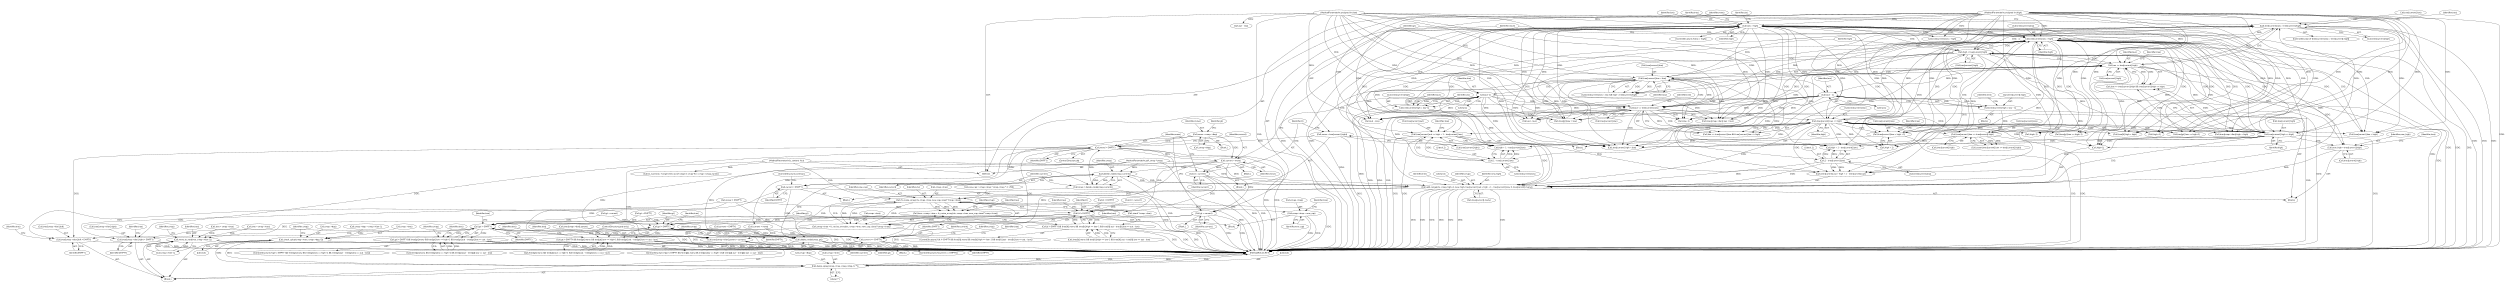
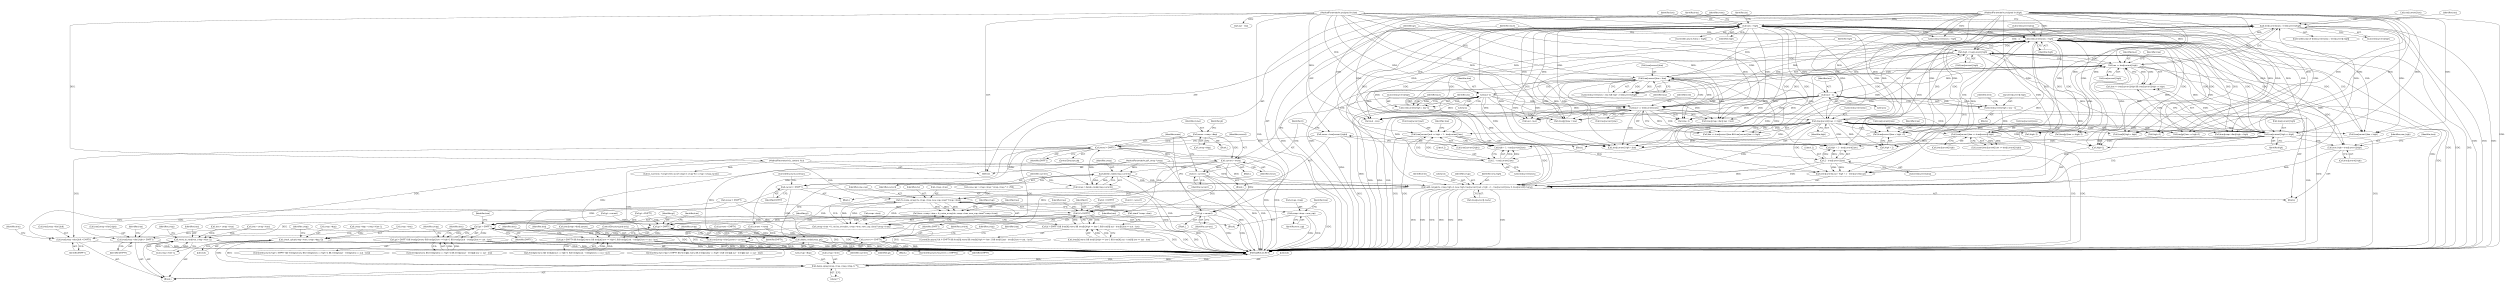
edge "(Call,low > high)" -> "(Call,high < tree[current].high)": now "(Call,low <= tree[current].low && tree[current].low <= high)" -> "(Call,high < tree[current].high)"
edge "(Call,tree[cmap->tlen].low = low)" -> "(Call,low <= tree[current].high)": now "(Call,tree[current].low <= tree[current].high)" -> "(Call,low <= tree[current].high)"
edge "(MethodParameterIn,unsigned int low)" -> "(Call,tree[current].high < low)": now "(MethodParameterIn,unsigned int low)" -> "(MethodParameterIn,fz_context *ctx)"
